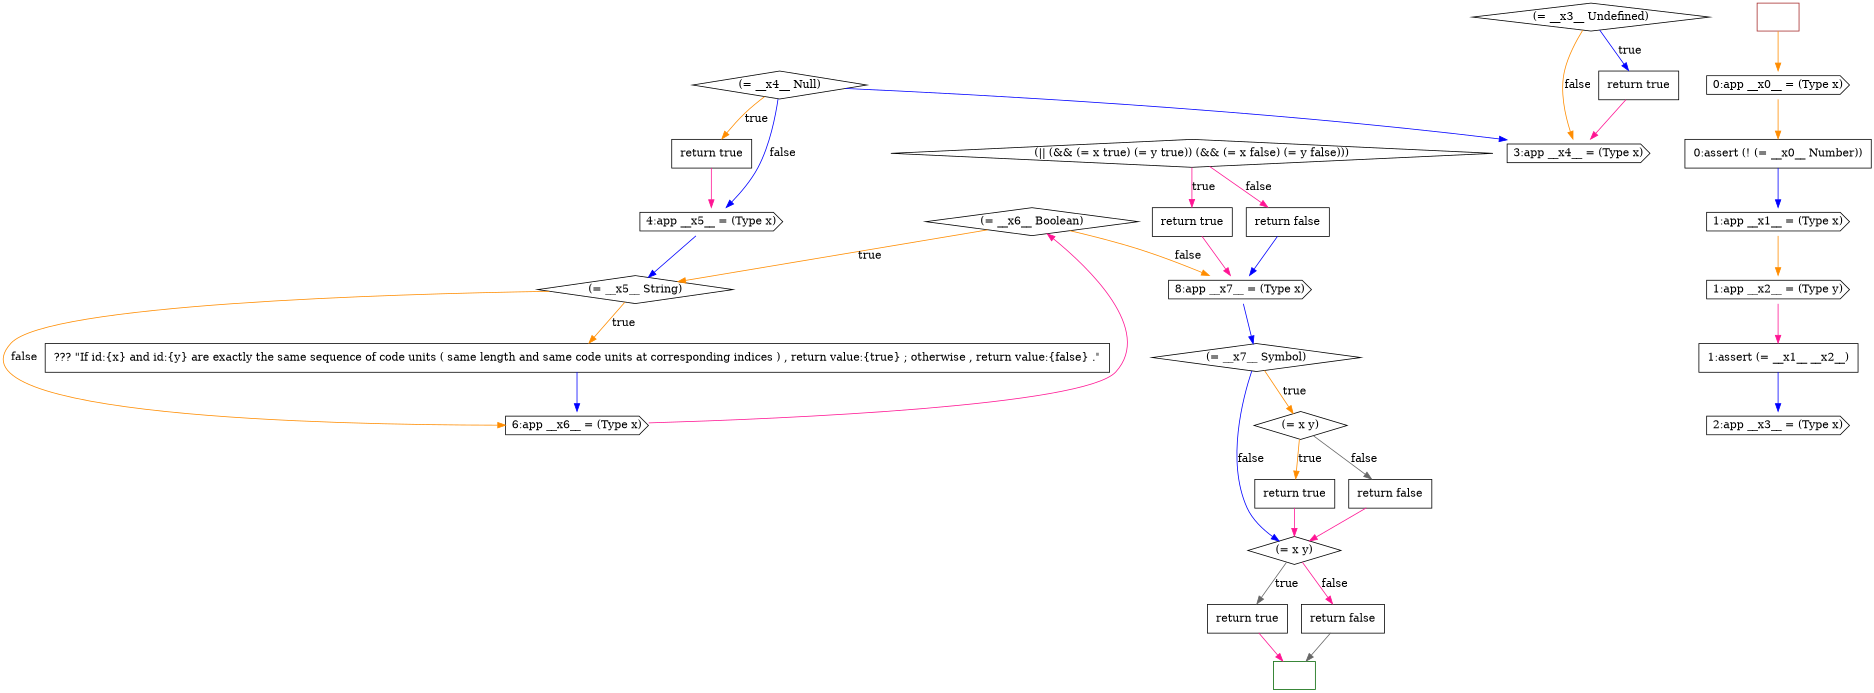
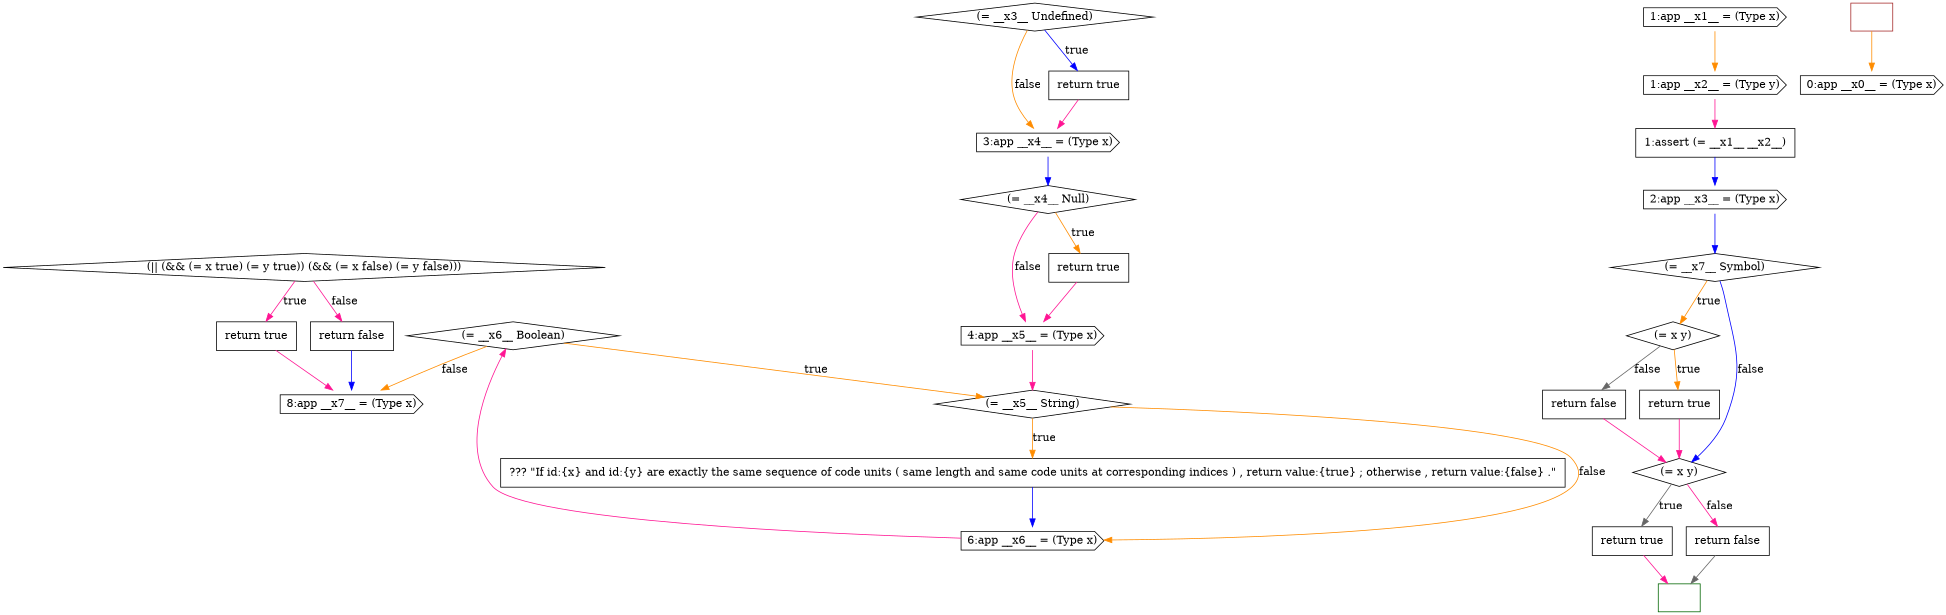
edge "(= __x4__ Null)" -> "3:app __x4__ = (Type x)": reversed
node "0:assert (! (= __x0__ Number))": removed
edge "(= __x4__ Null)" -> "4:app __x5__ = (Type x)": color blue -> deeppink
edge "4:app __x5__ = (Type x)" -> "(= __x5__ String)": color blue -> deeppink
edge "8:app __x7__ = (Type x)" -> "(= __x7__ Symbol)": now "2:app __x3__ = (Type x)" -> "(= __x7__ Symbol)"
